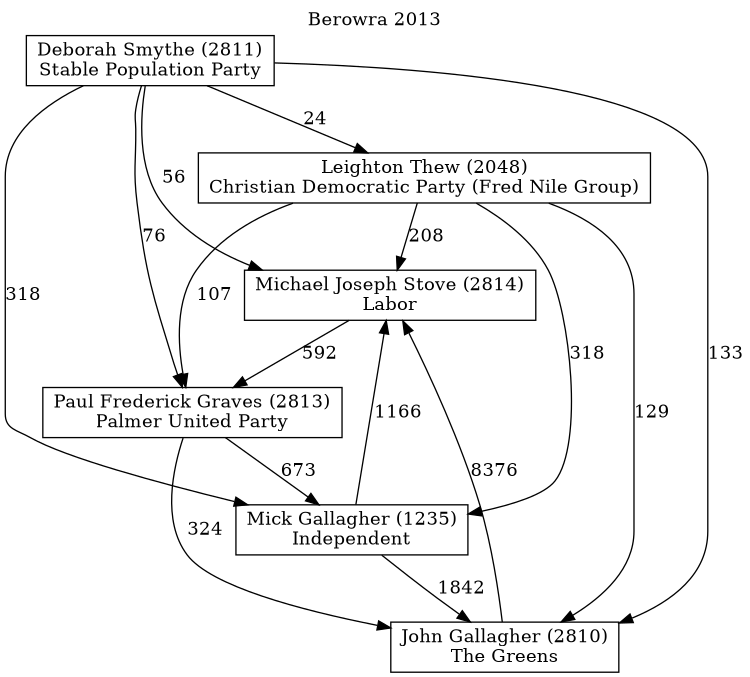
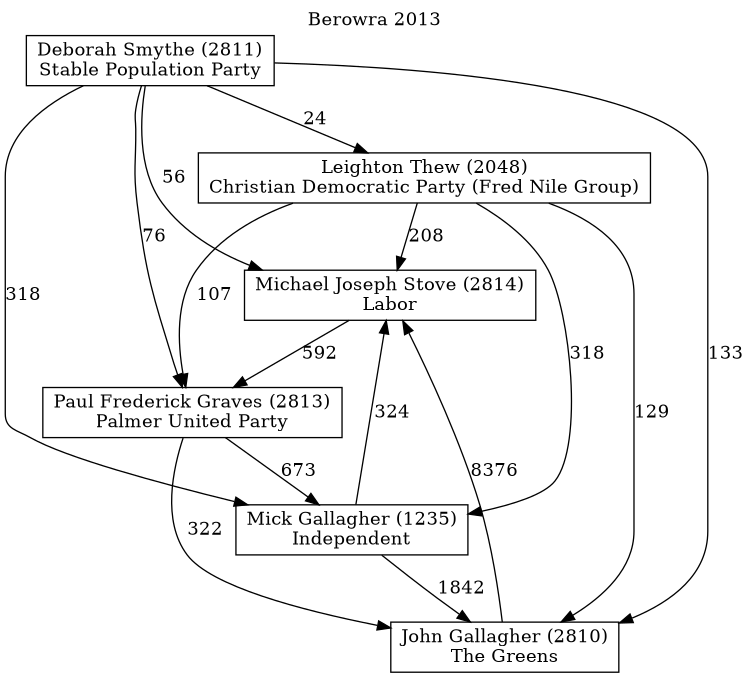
edge "Mick Gallagher (1235) Independent" -> "Michael Joseph Stove (2814) Labor": label "1166" -> "324"
edge "Paul Frederick Graves (2813) Palmer United Party" -> "John Gallagher (2810) The Greens": label "324" -> "322"
